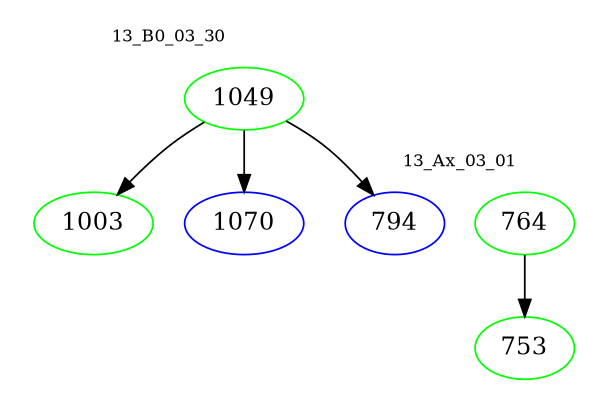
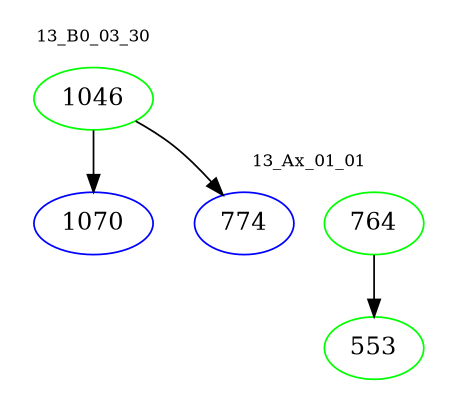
node "1049": label "1049" -> "1046"
cluster "13_Ax_03_01": label "13_Ax_03_01" -> "13_Ax_01_01"
node "1003": removed
node "794": label "794" -> "774"
node "753": label "753" -> "553"
